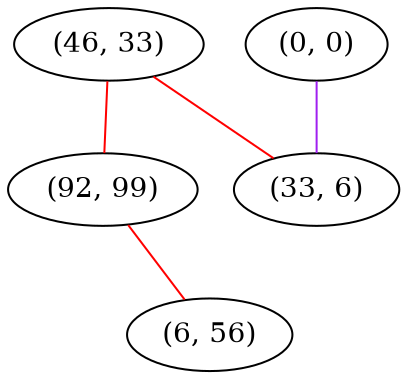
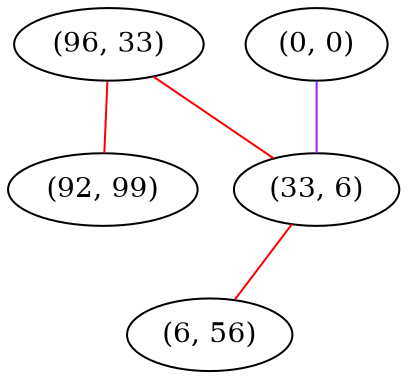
node "(46, 33)": label "(46, 33)" -> "(96, 33)"
edge "(92, 99)" -- "(6, 56)": now "(33, 6)" -- "(6, 56)"
